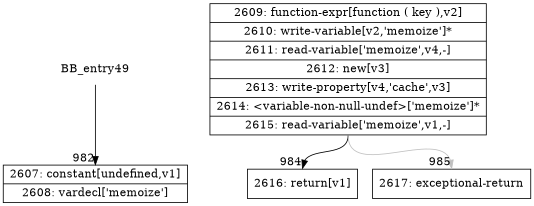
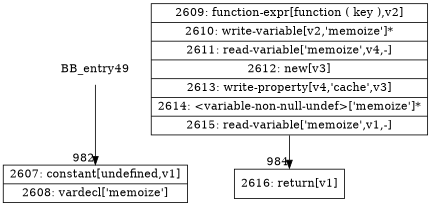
node "2617: exceptional-return": removed
